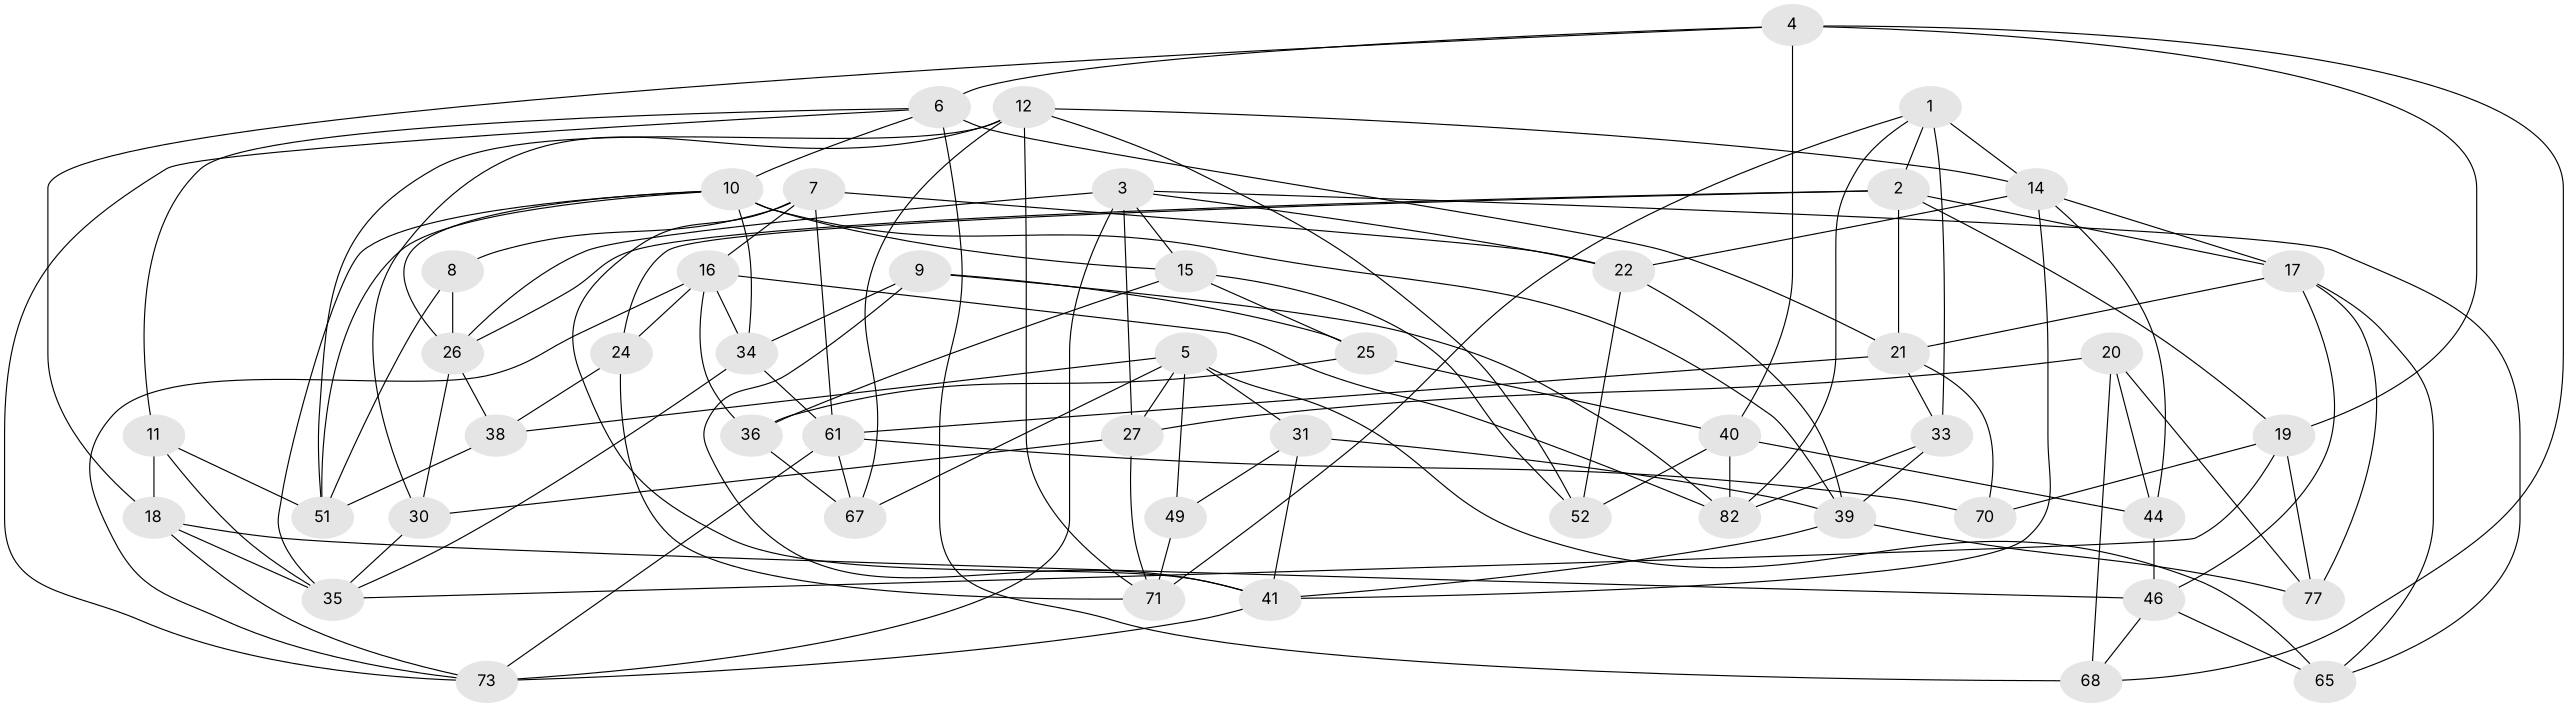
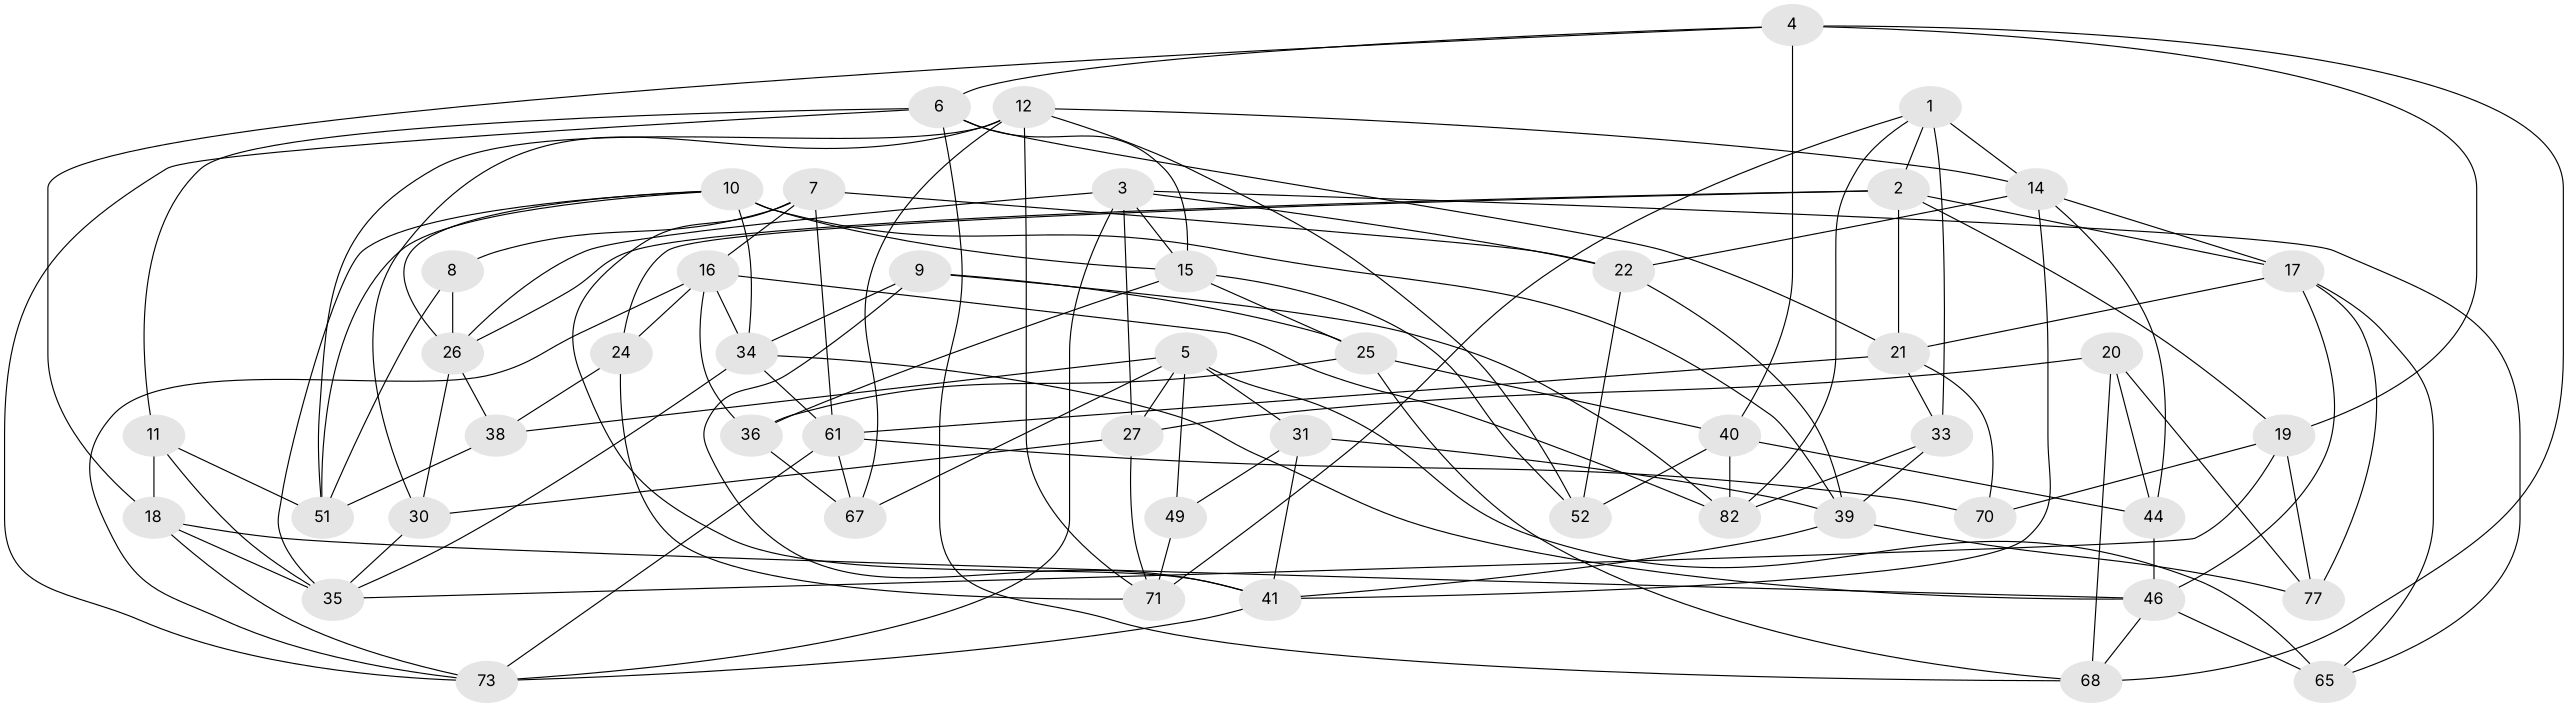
edge "6" -- "10": now "6" -- "15"
edge "34" -- "46": added
edge "25" -- "68": added
